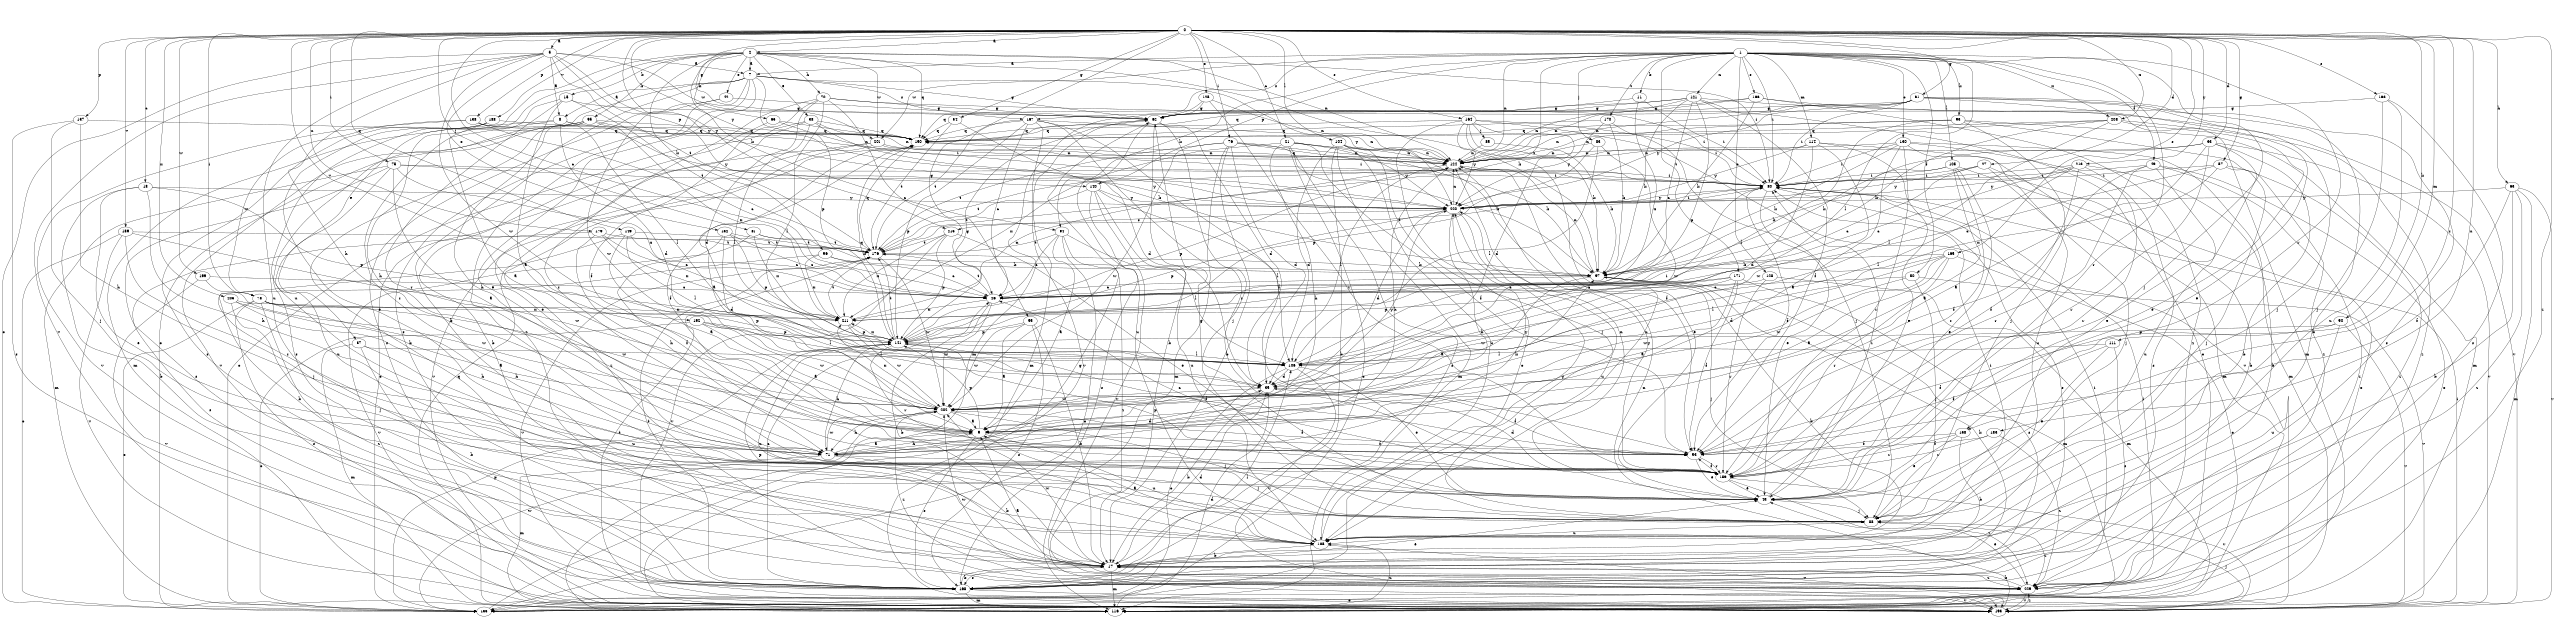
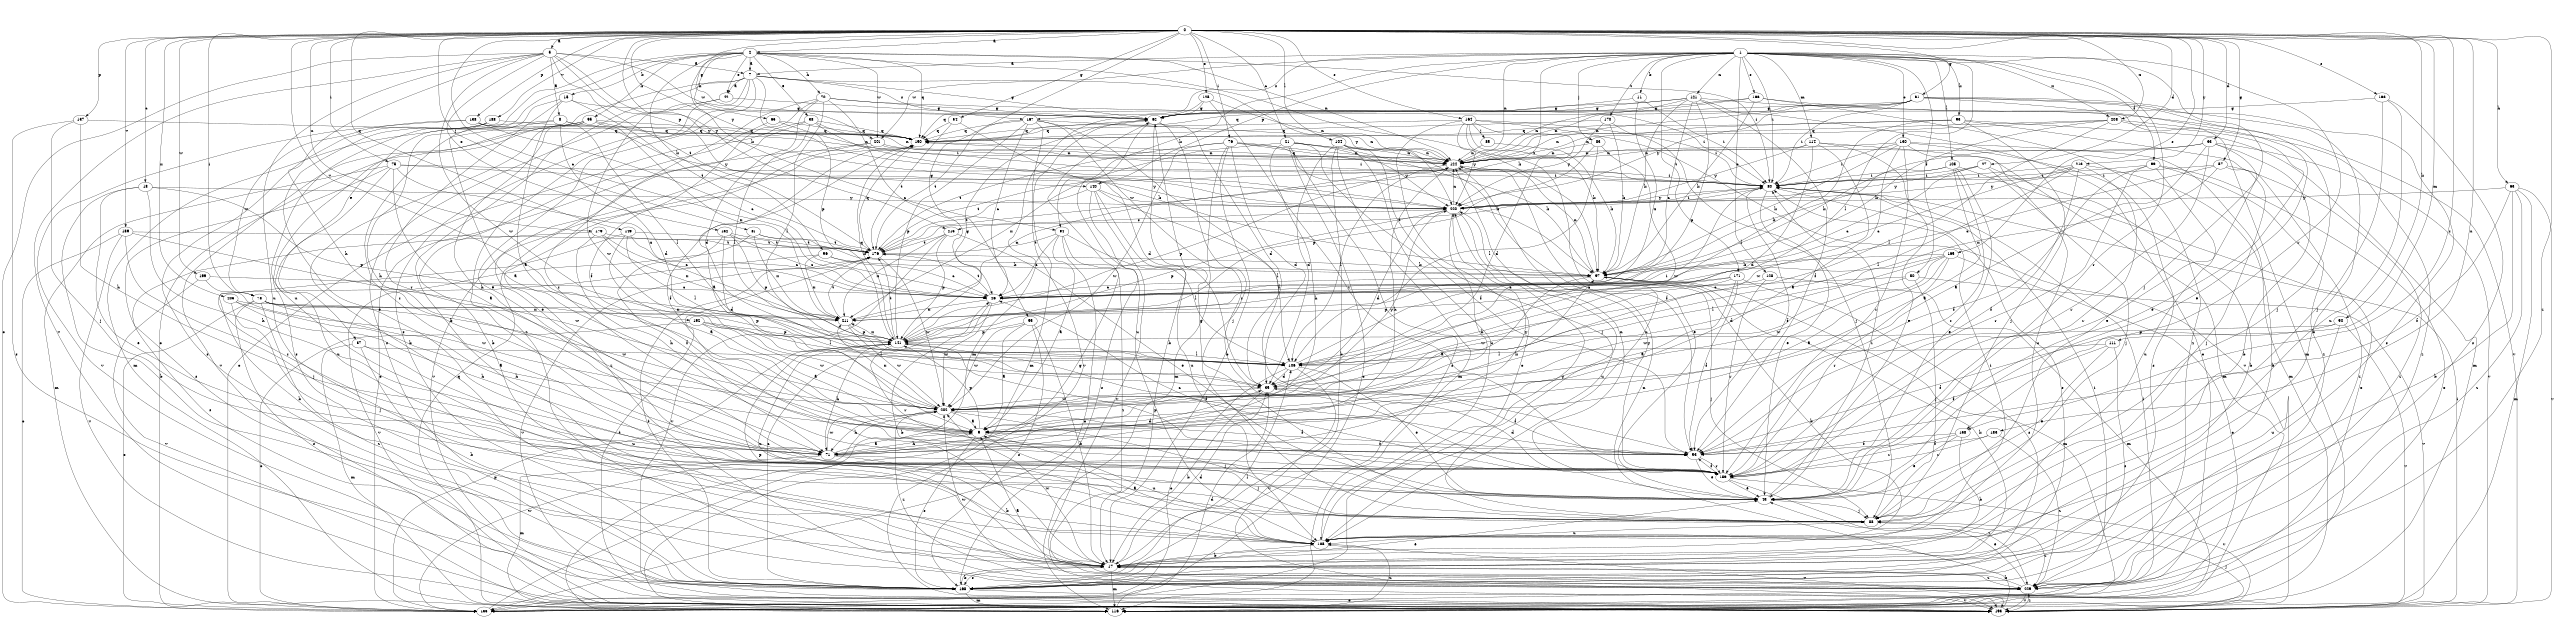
edge "7" -> "8": now "7" -> "42"
node "49": label "49" -> "99"
edge "140" -> "220": label "y" -> "w"
